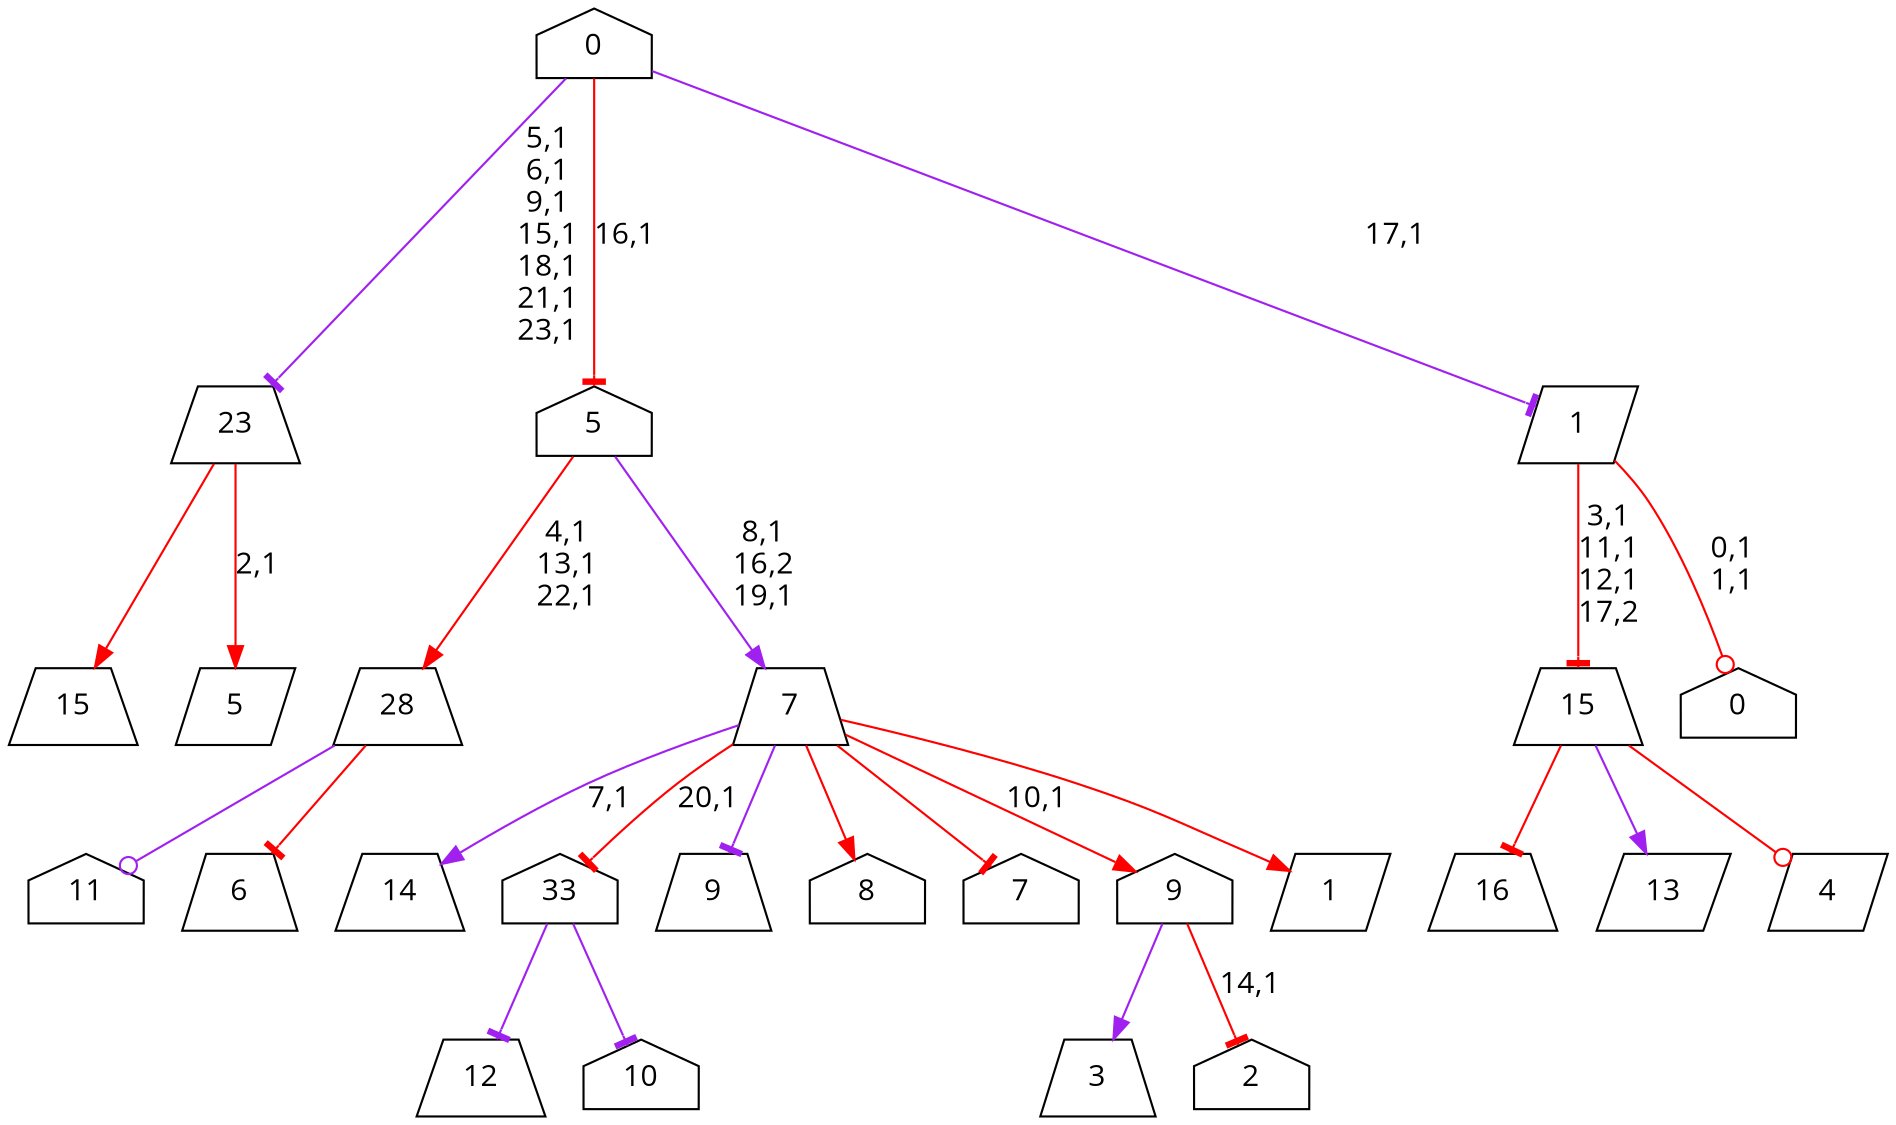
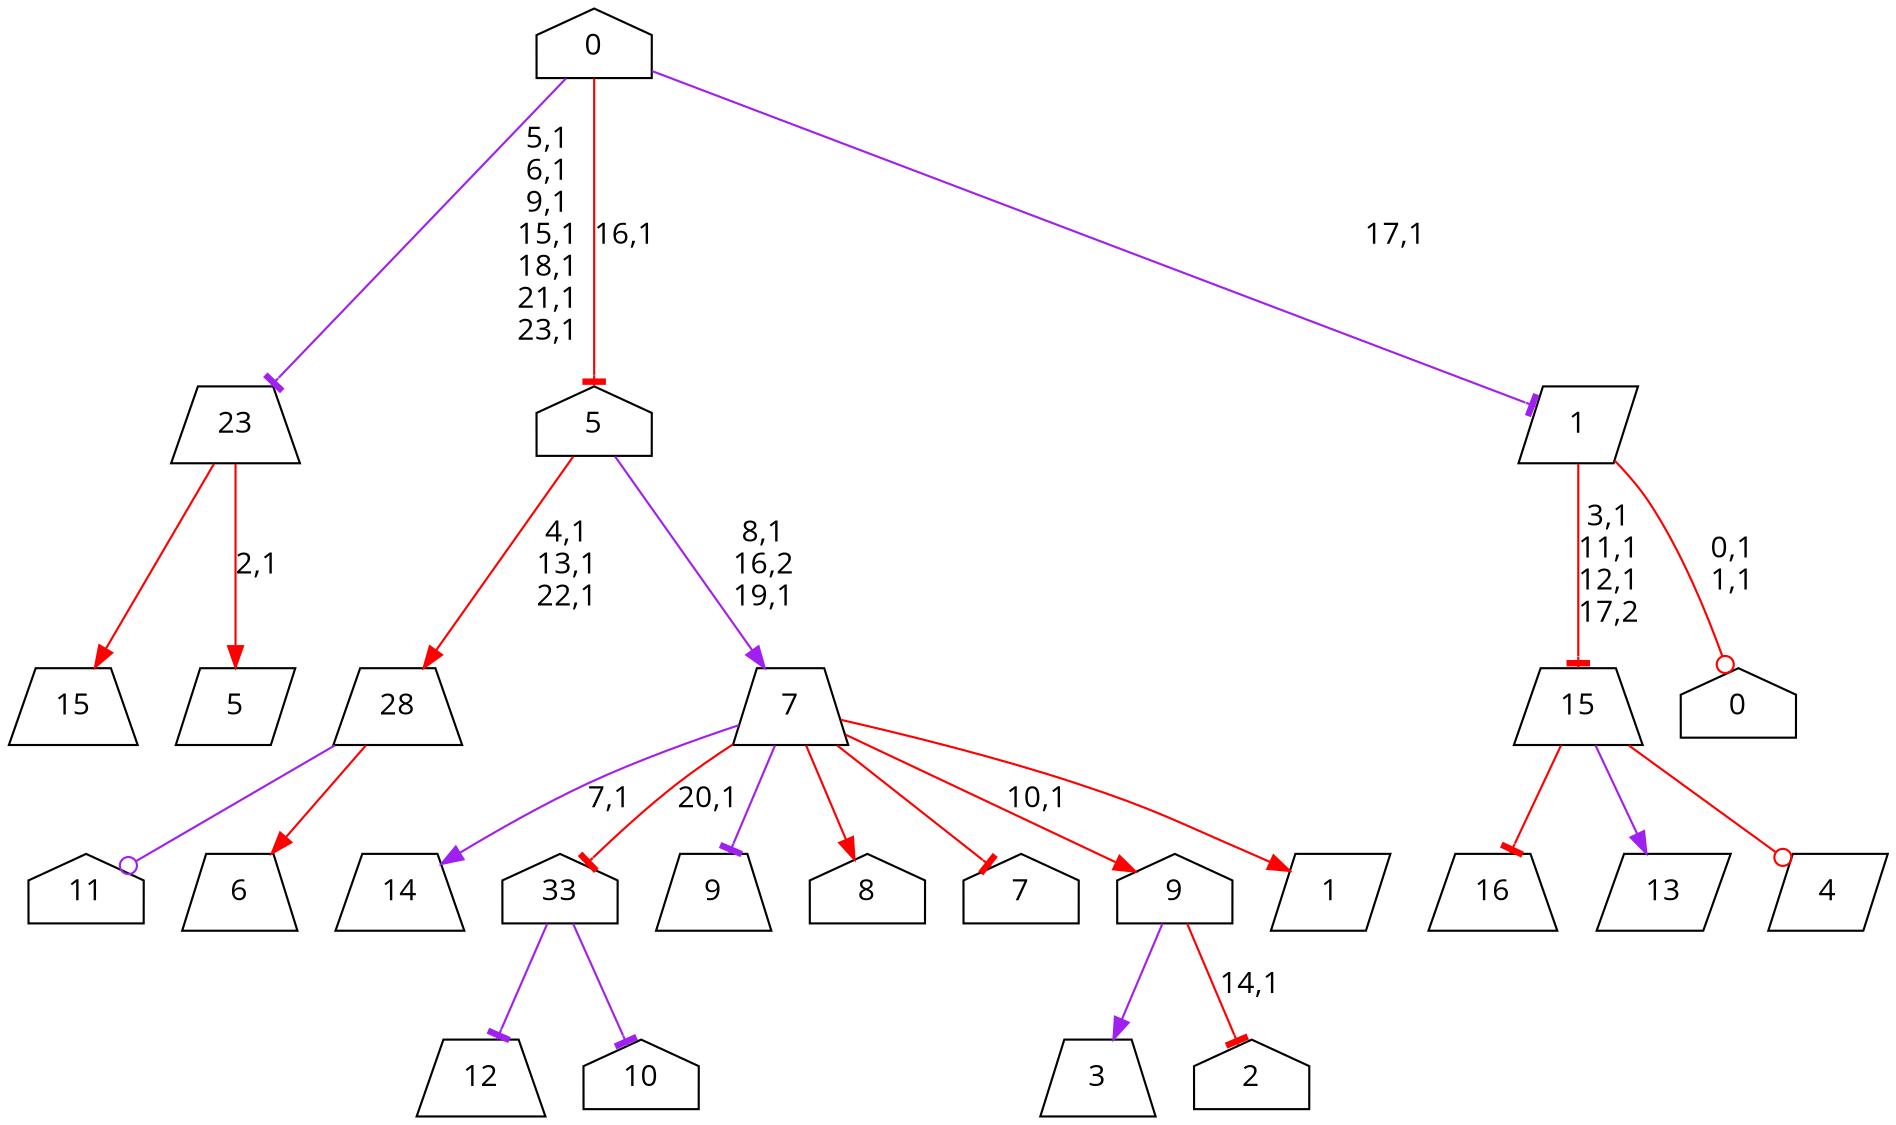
edge "28" -> "6": arrowhead tee -> normal
